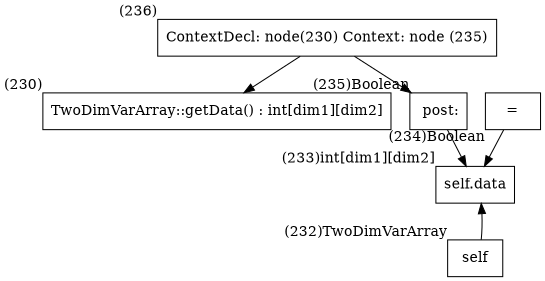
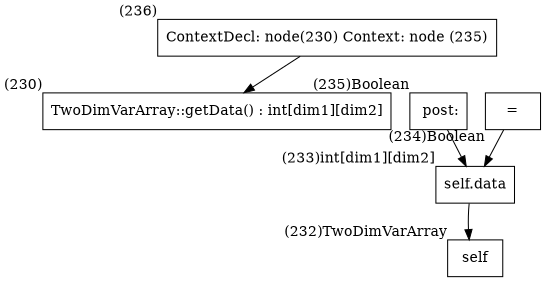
edge "ContextDecl: node(230) Context: node (235) (236)" -> "post: (235)Boolean": removed
edge "self (232)TwoDimVarArray" -> "self.data (233)int[dim1][dim2]": reversed
